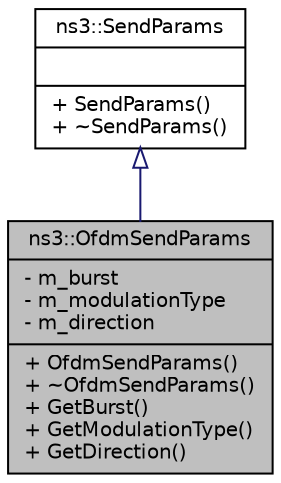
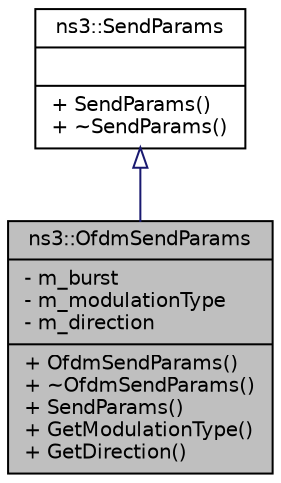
node "ns3::OfdmSendParams": text "+ GetBurst()" -> "+ SendParams()"
